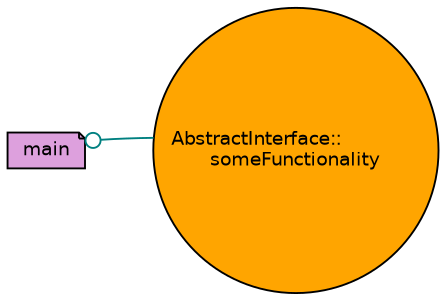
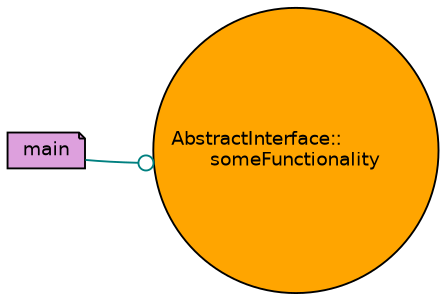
edge "AbstractInterface:: someFunctionality" -> "main": reversed
